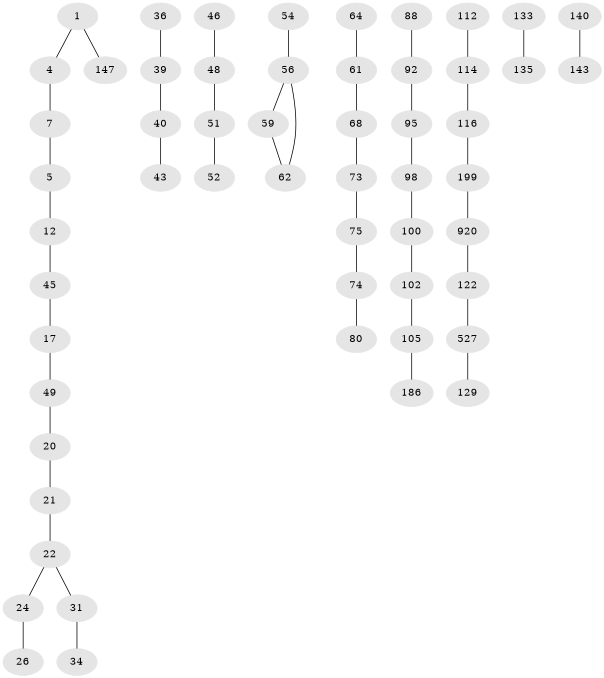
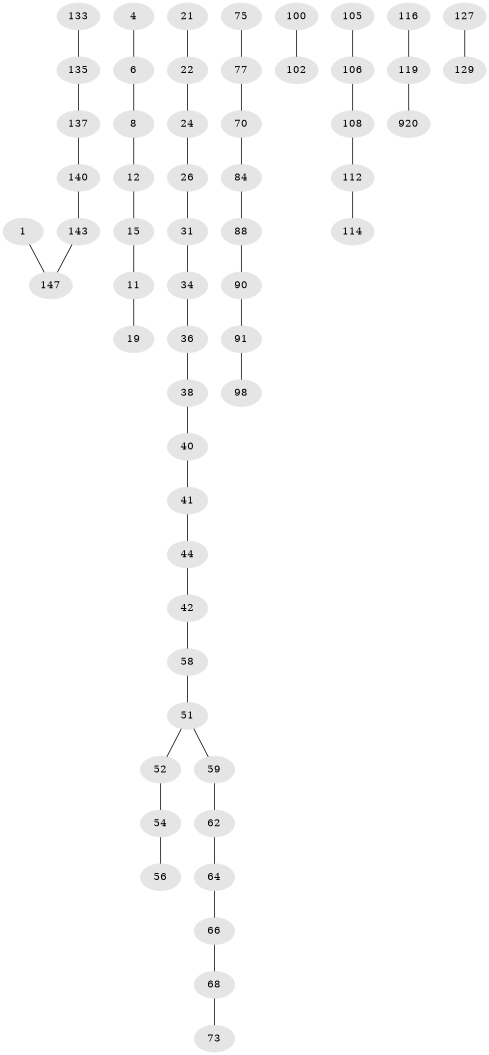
node "46": label "46" -> "42"
edge "1" -- "4": removed
node "39": label "39" -> "38"
node "48": label "48" -> "58"
node "61": label "61" -> "66"
node "92": label "92" -> "90"
edge "56" -- "59": now "51" -- "59"
edge "114" -- "116": removed
node "7": label "7" -> "6"
node "137": added
edge "56" -- "62": now "64" -- "62"
node "108": added
node "95": label "95" -> "91"
node "5": label "5" -> "8"
node "43": label "43" -> "41"
node "84": added
node "199": label "199" -> "119"
edge "73" -- "75": removed
edge "98" -- "100": removed
edge "143" -- "147": added
node "45": label "45" -> "15"
node "74": label "74" -> "77"
node "122": removed
edge "34" -- "36": added
edge "102" -- "105": removed
node "17": label "17" -> "11"
node "80": label "80" -> "70"
node "527": label "527" -> "127"
node "49": label "49" -> "19"
node "186": label "186" -> "106"
node "20": removed
node "44": added
edge "22" -- "31": now "26" -- "31"
edge "52" -- "54": added
